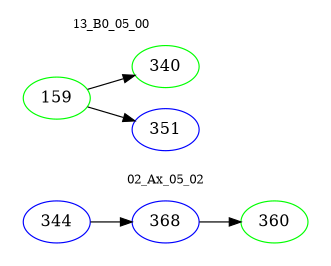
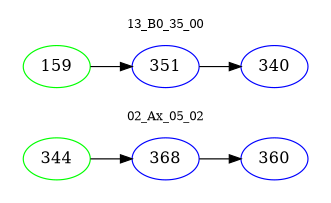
cluster "13_B0_05_00": label "13_B0_05_00" -> "13_B0_35_00"
node "340": color green -> blue
edge "159" -> "340": now "351" -> "340"
node "344": color blue -> green
node "360": color green -> blue
